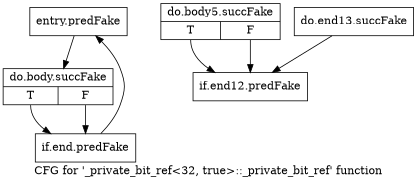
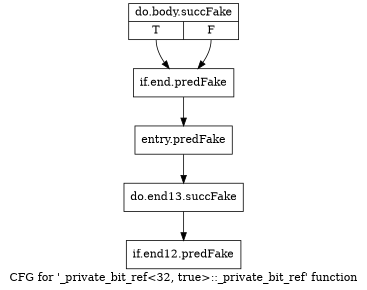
node "do.body5.succFake": removed
edge "entry.predFake" -> "do.body.succFake": now "entry.predFake" -> "do.end13.succFake"
